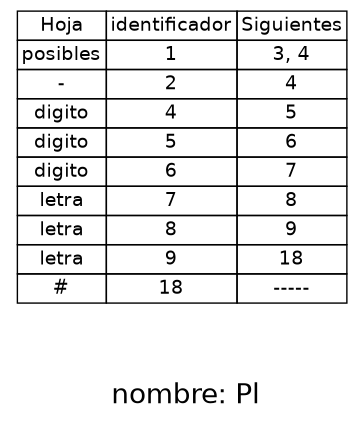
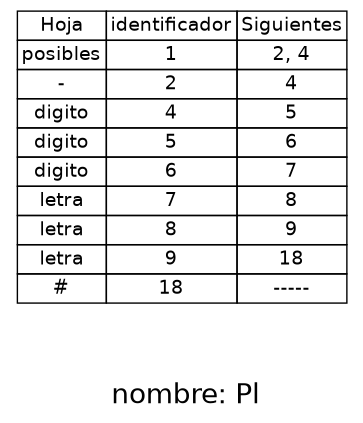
node "Hoja": text "3, 4" -> "2, 4"
